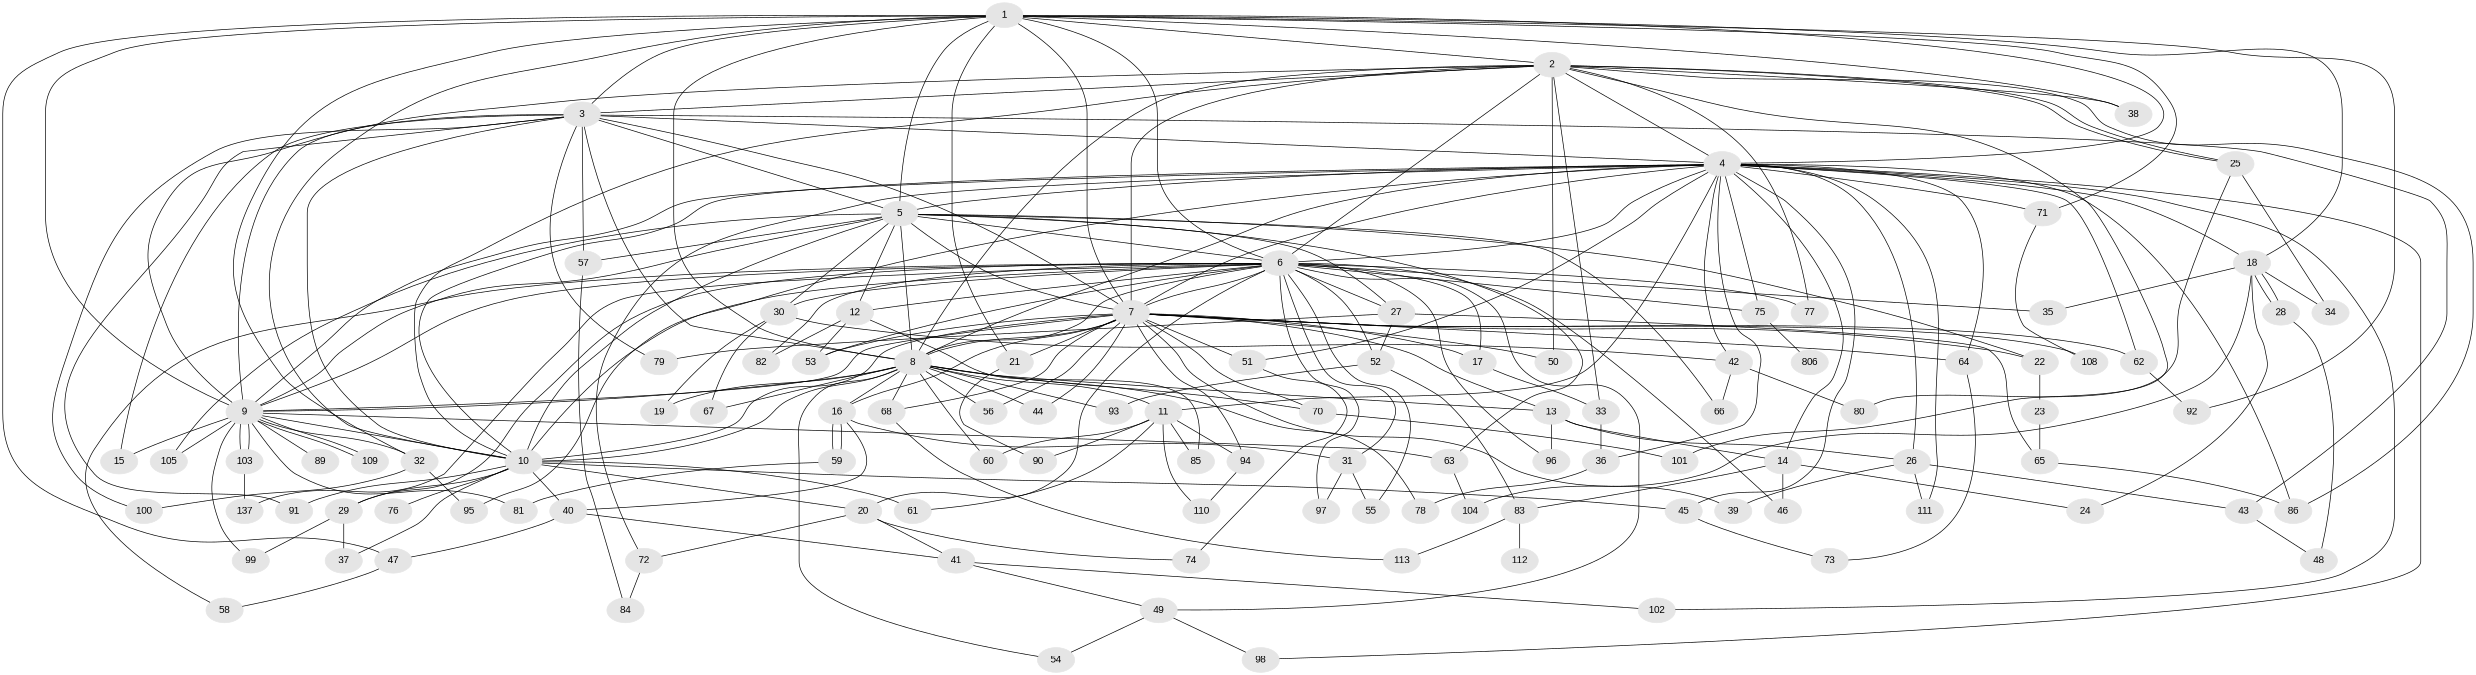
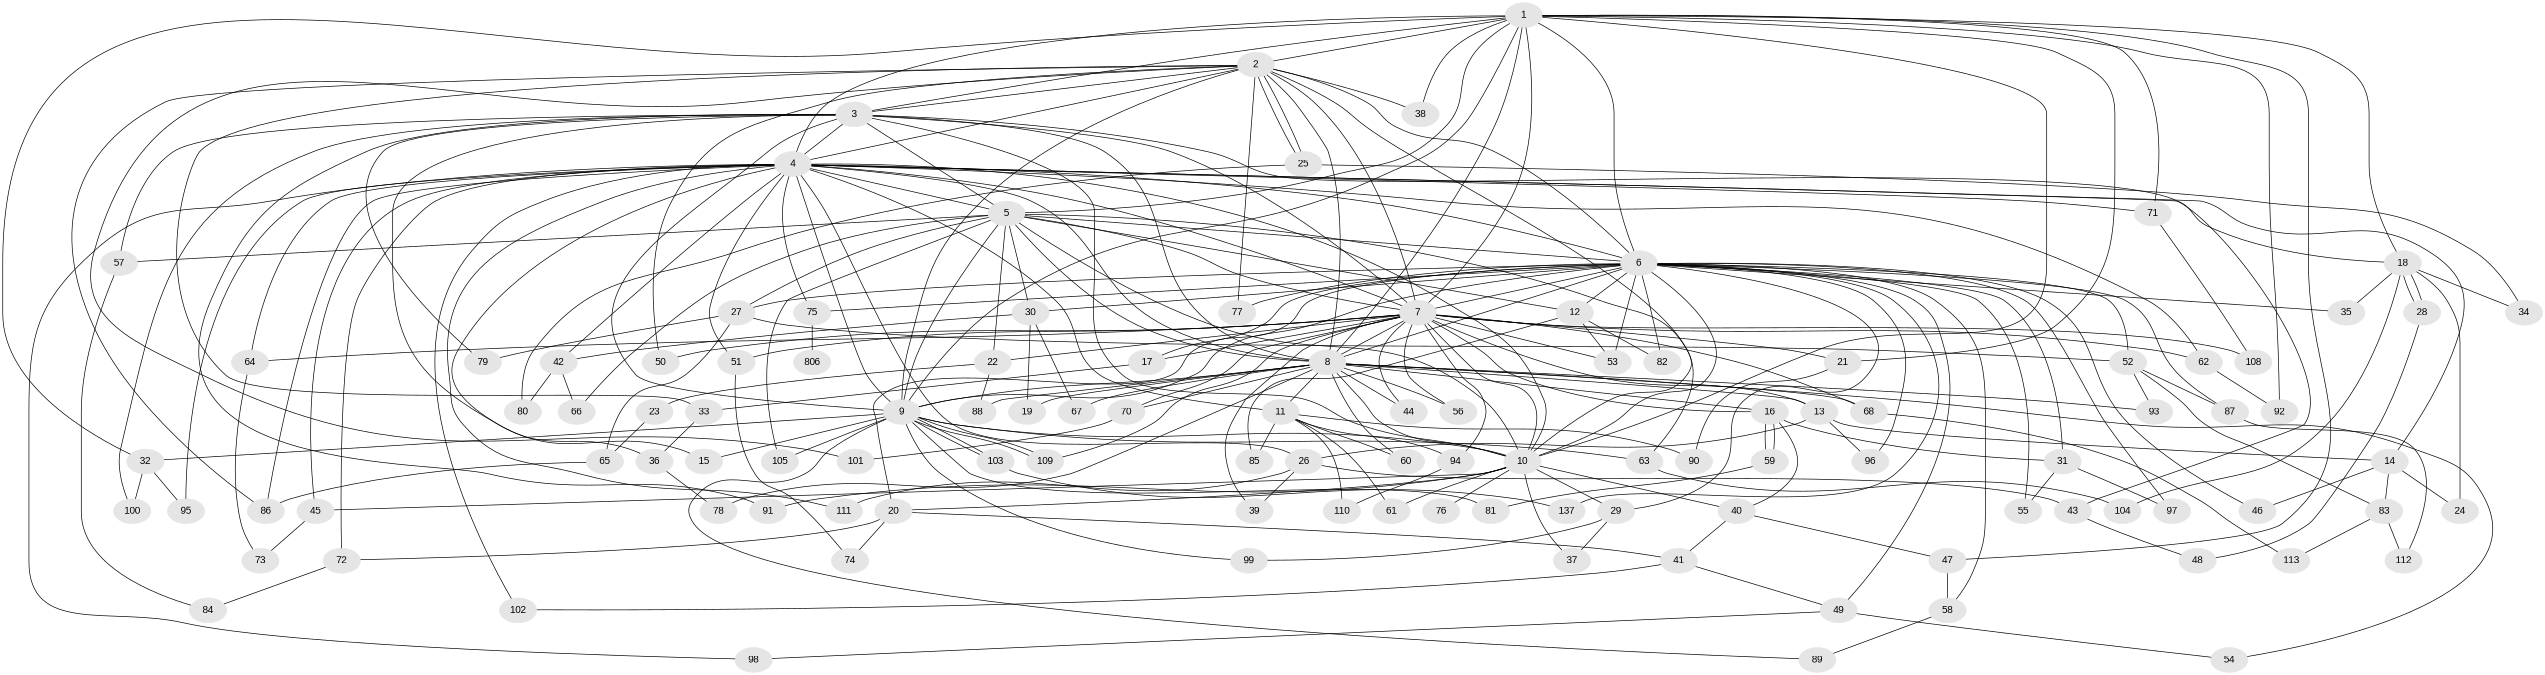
edge "7" -- "9": now "7" -- "109"
node "88": added
node "87": added
edge "58" -- "89": added
